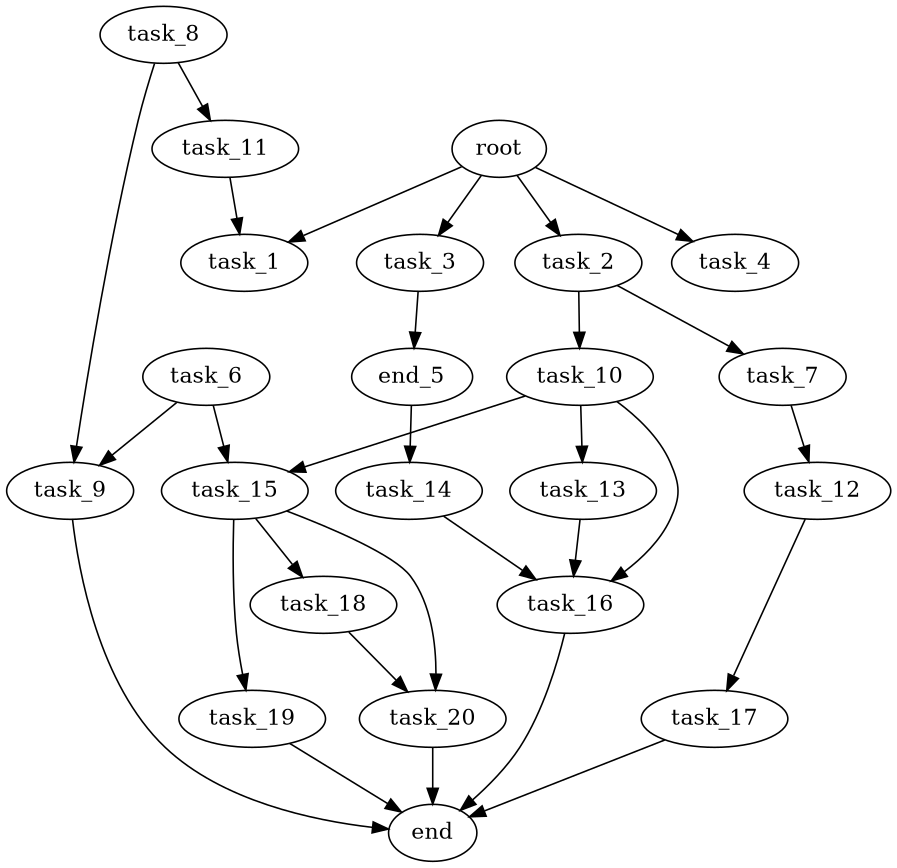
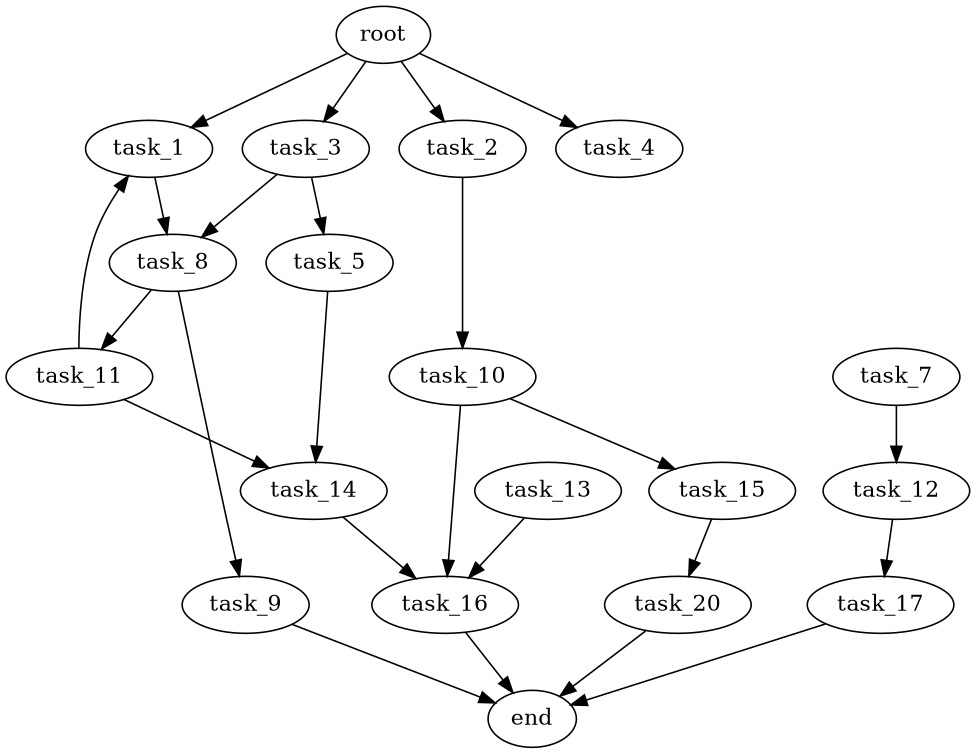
edge "task_1" -> "task_8": added
edge "task_3" -> "task_8": added
edge "task_2" -> "task_7": removed
node "task_6": removed
node "end_5": label "end_5" -> "task_5"
edge "task_10" -> "task_13": removed
edge "task_11" -> "task_14": added
node "task_18": removed
node "task_19": removed
